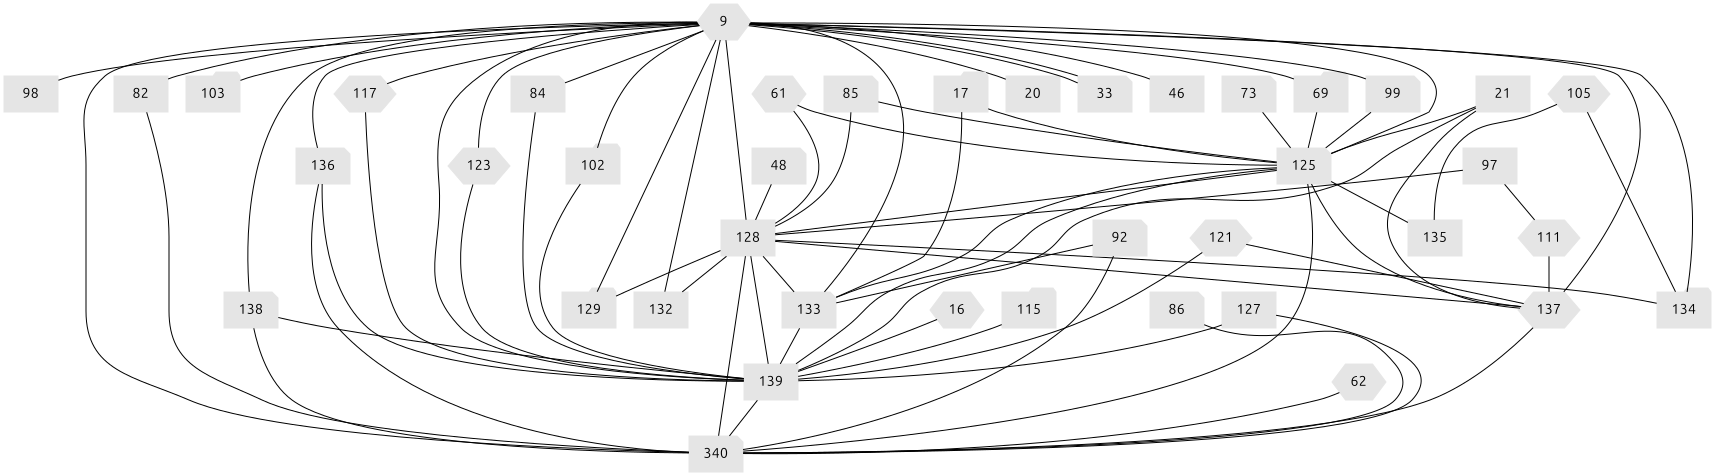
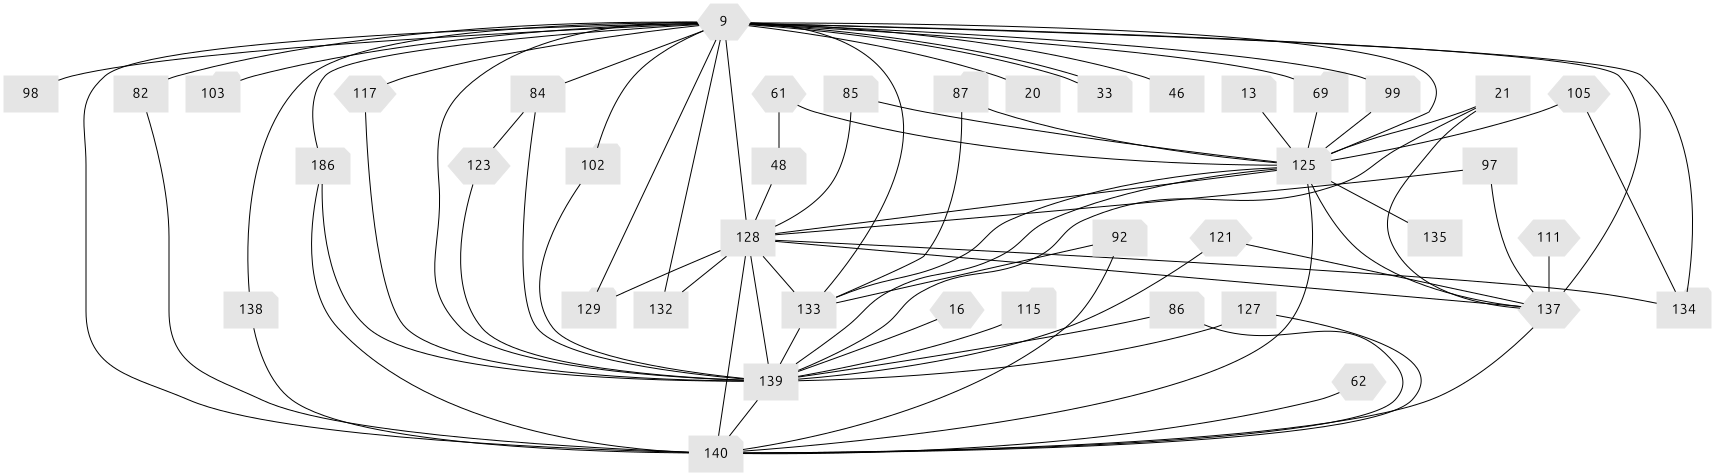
edge "9" -- "123": now "84" -- "123"
node "17": label "17" -> "87"
node "73": label "73" -> "13"
edge "105" -- "135": now "105" -- "125"
node "136": label "136" -> "186"
edge "61" -- "128": now "61" -- "48"
edge "97" -- "111": now "97" -- "137"
edge "138" -- "139": now "86" -- "139"
node "340": label "340" -> "140"
